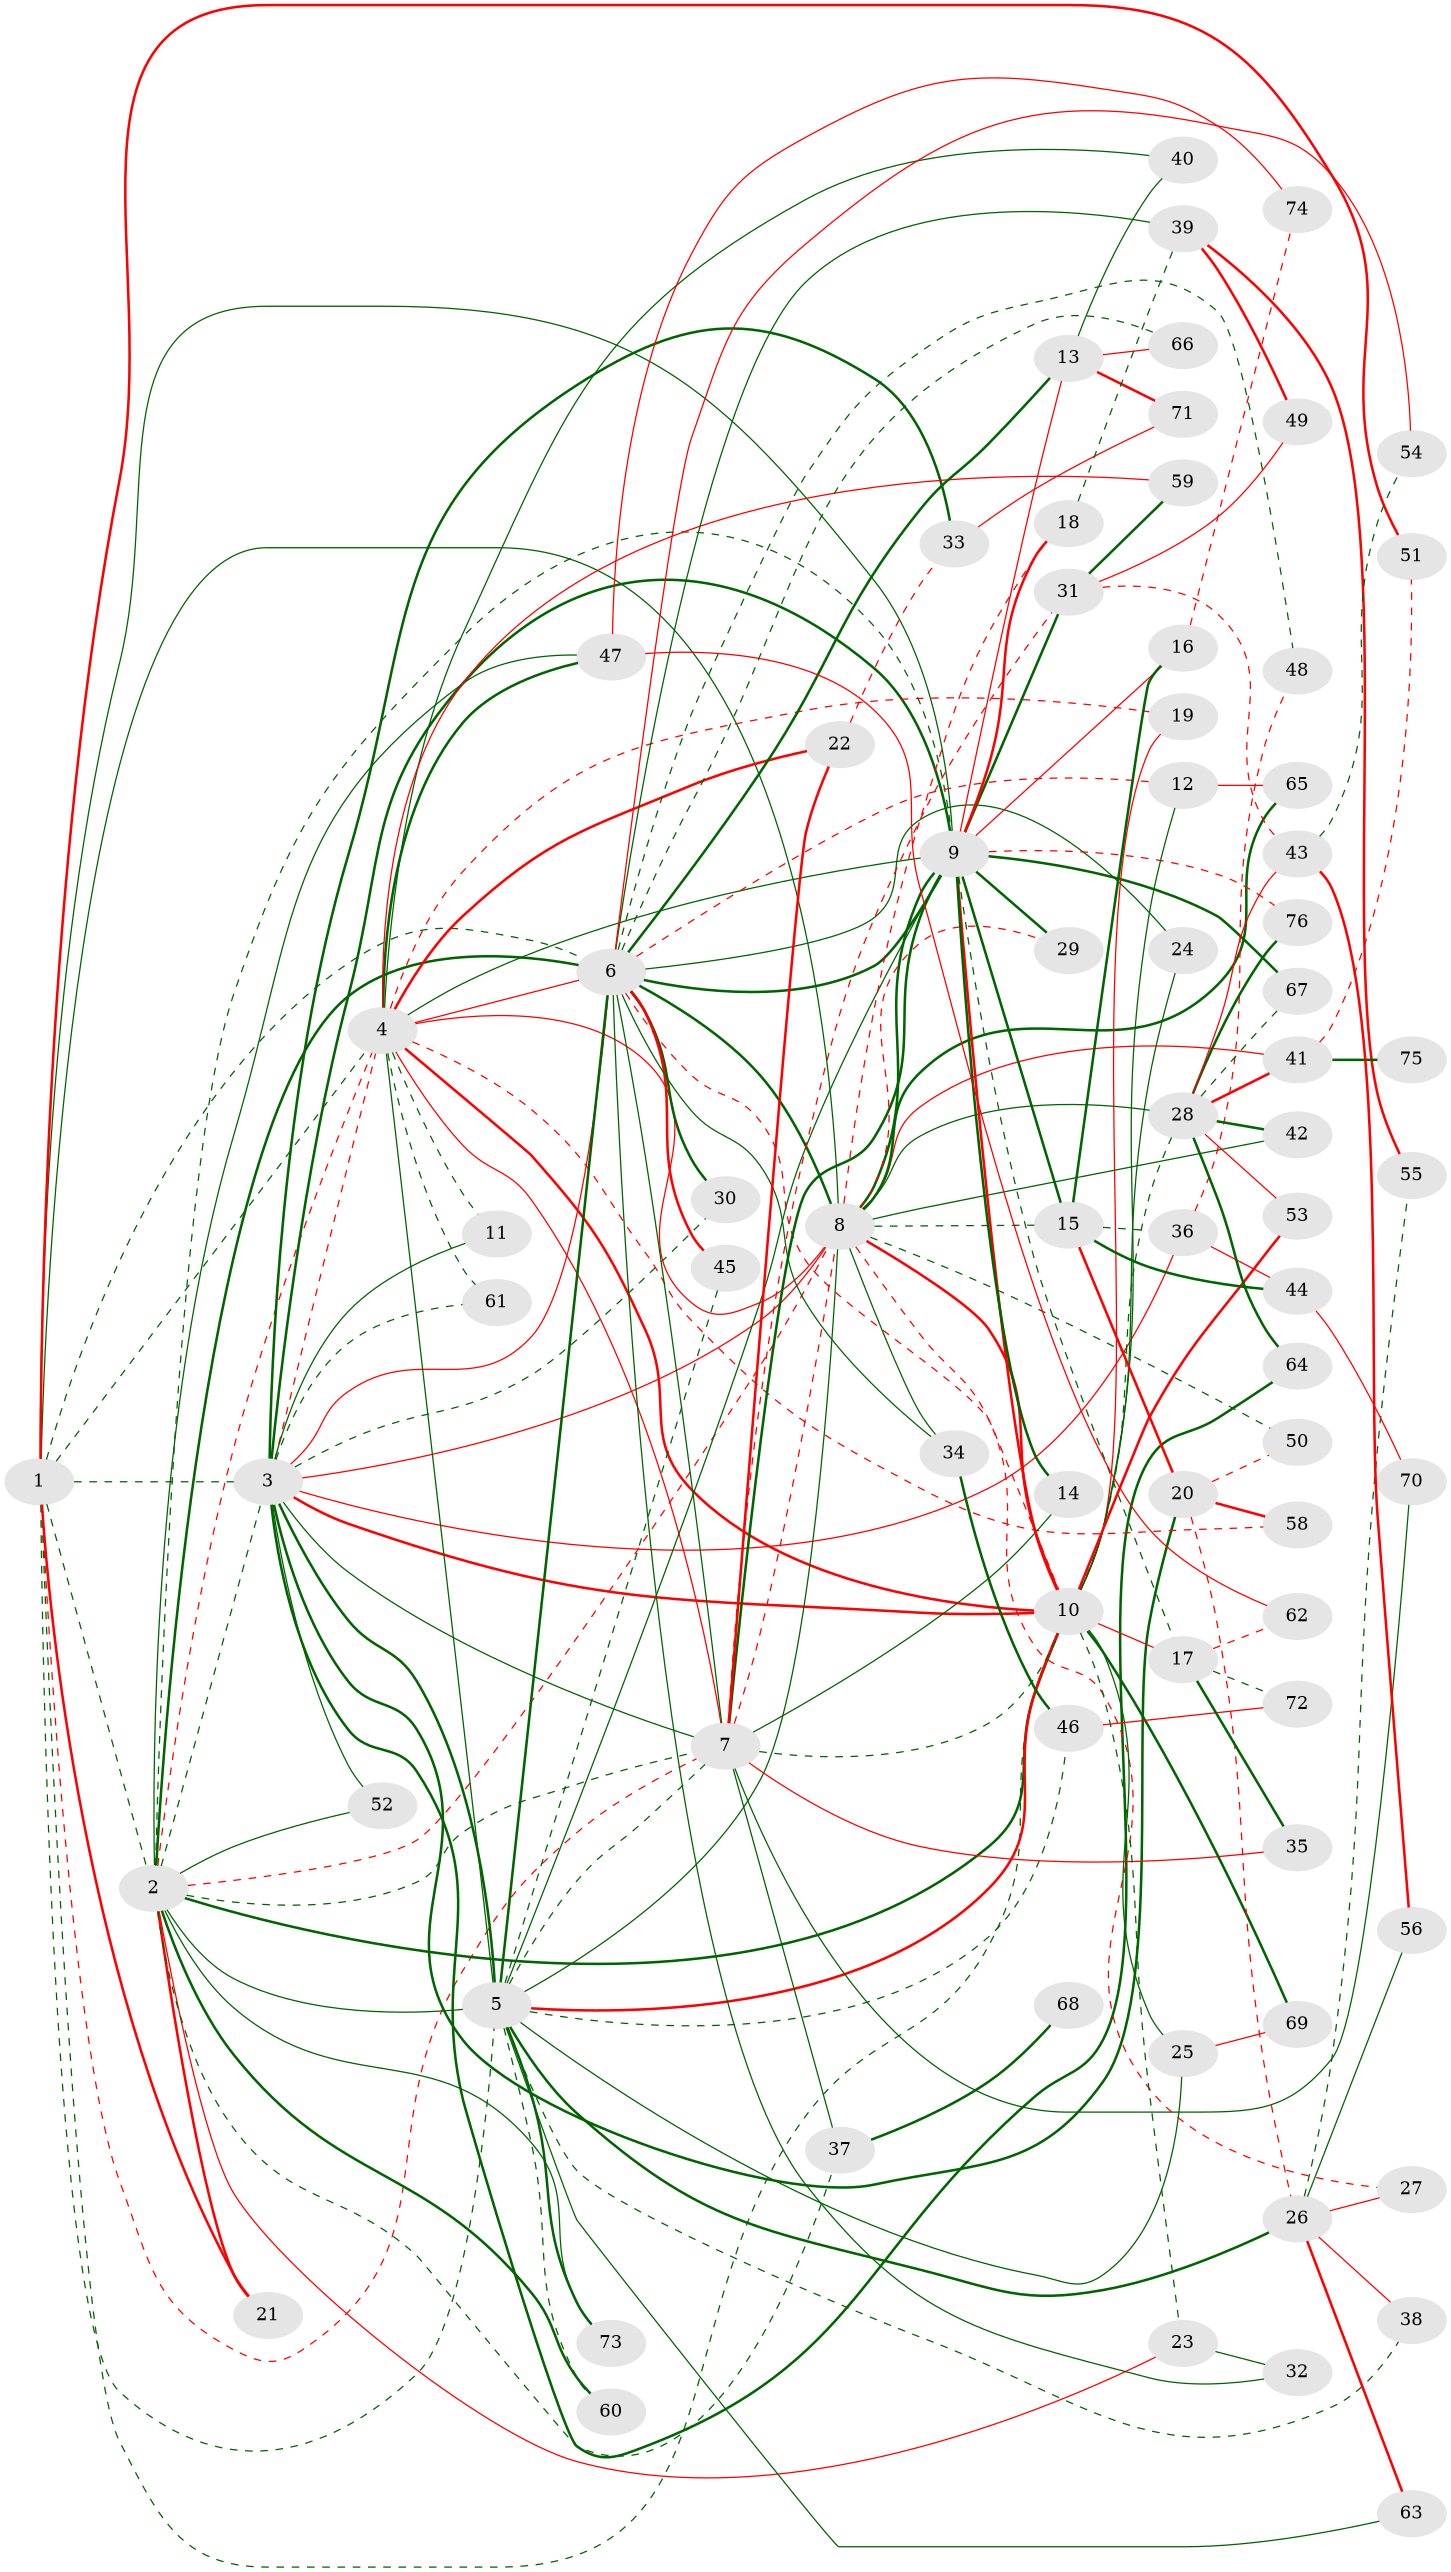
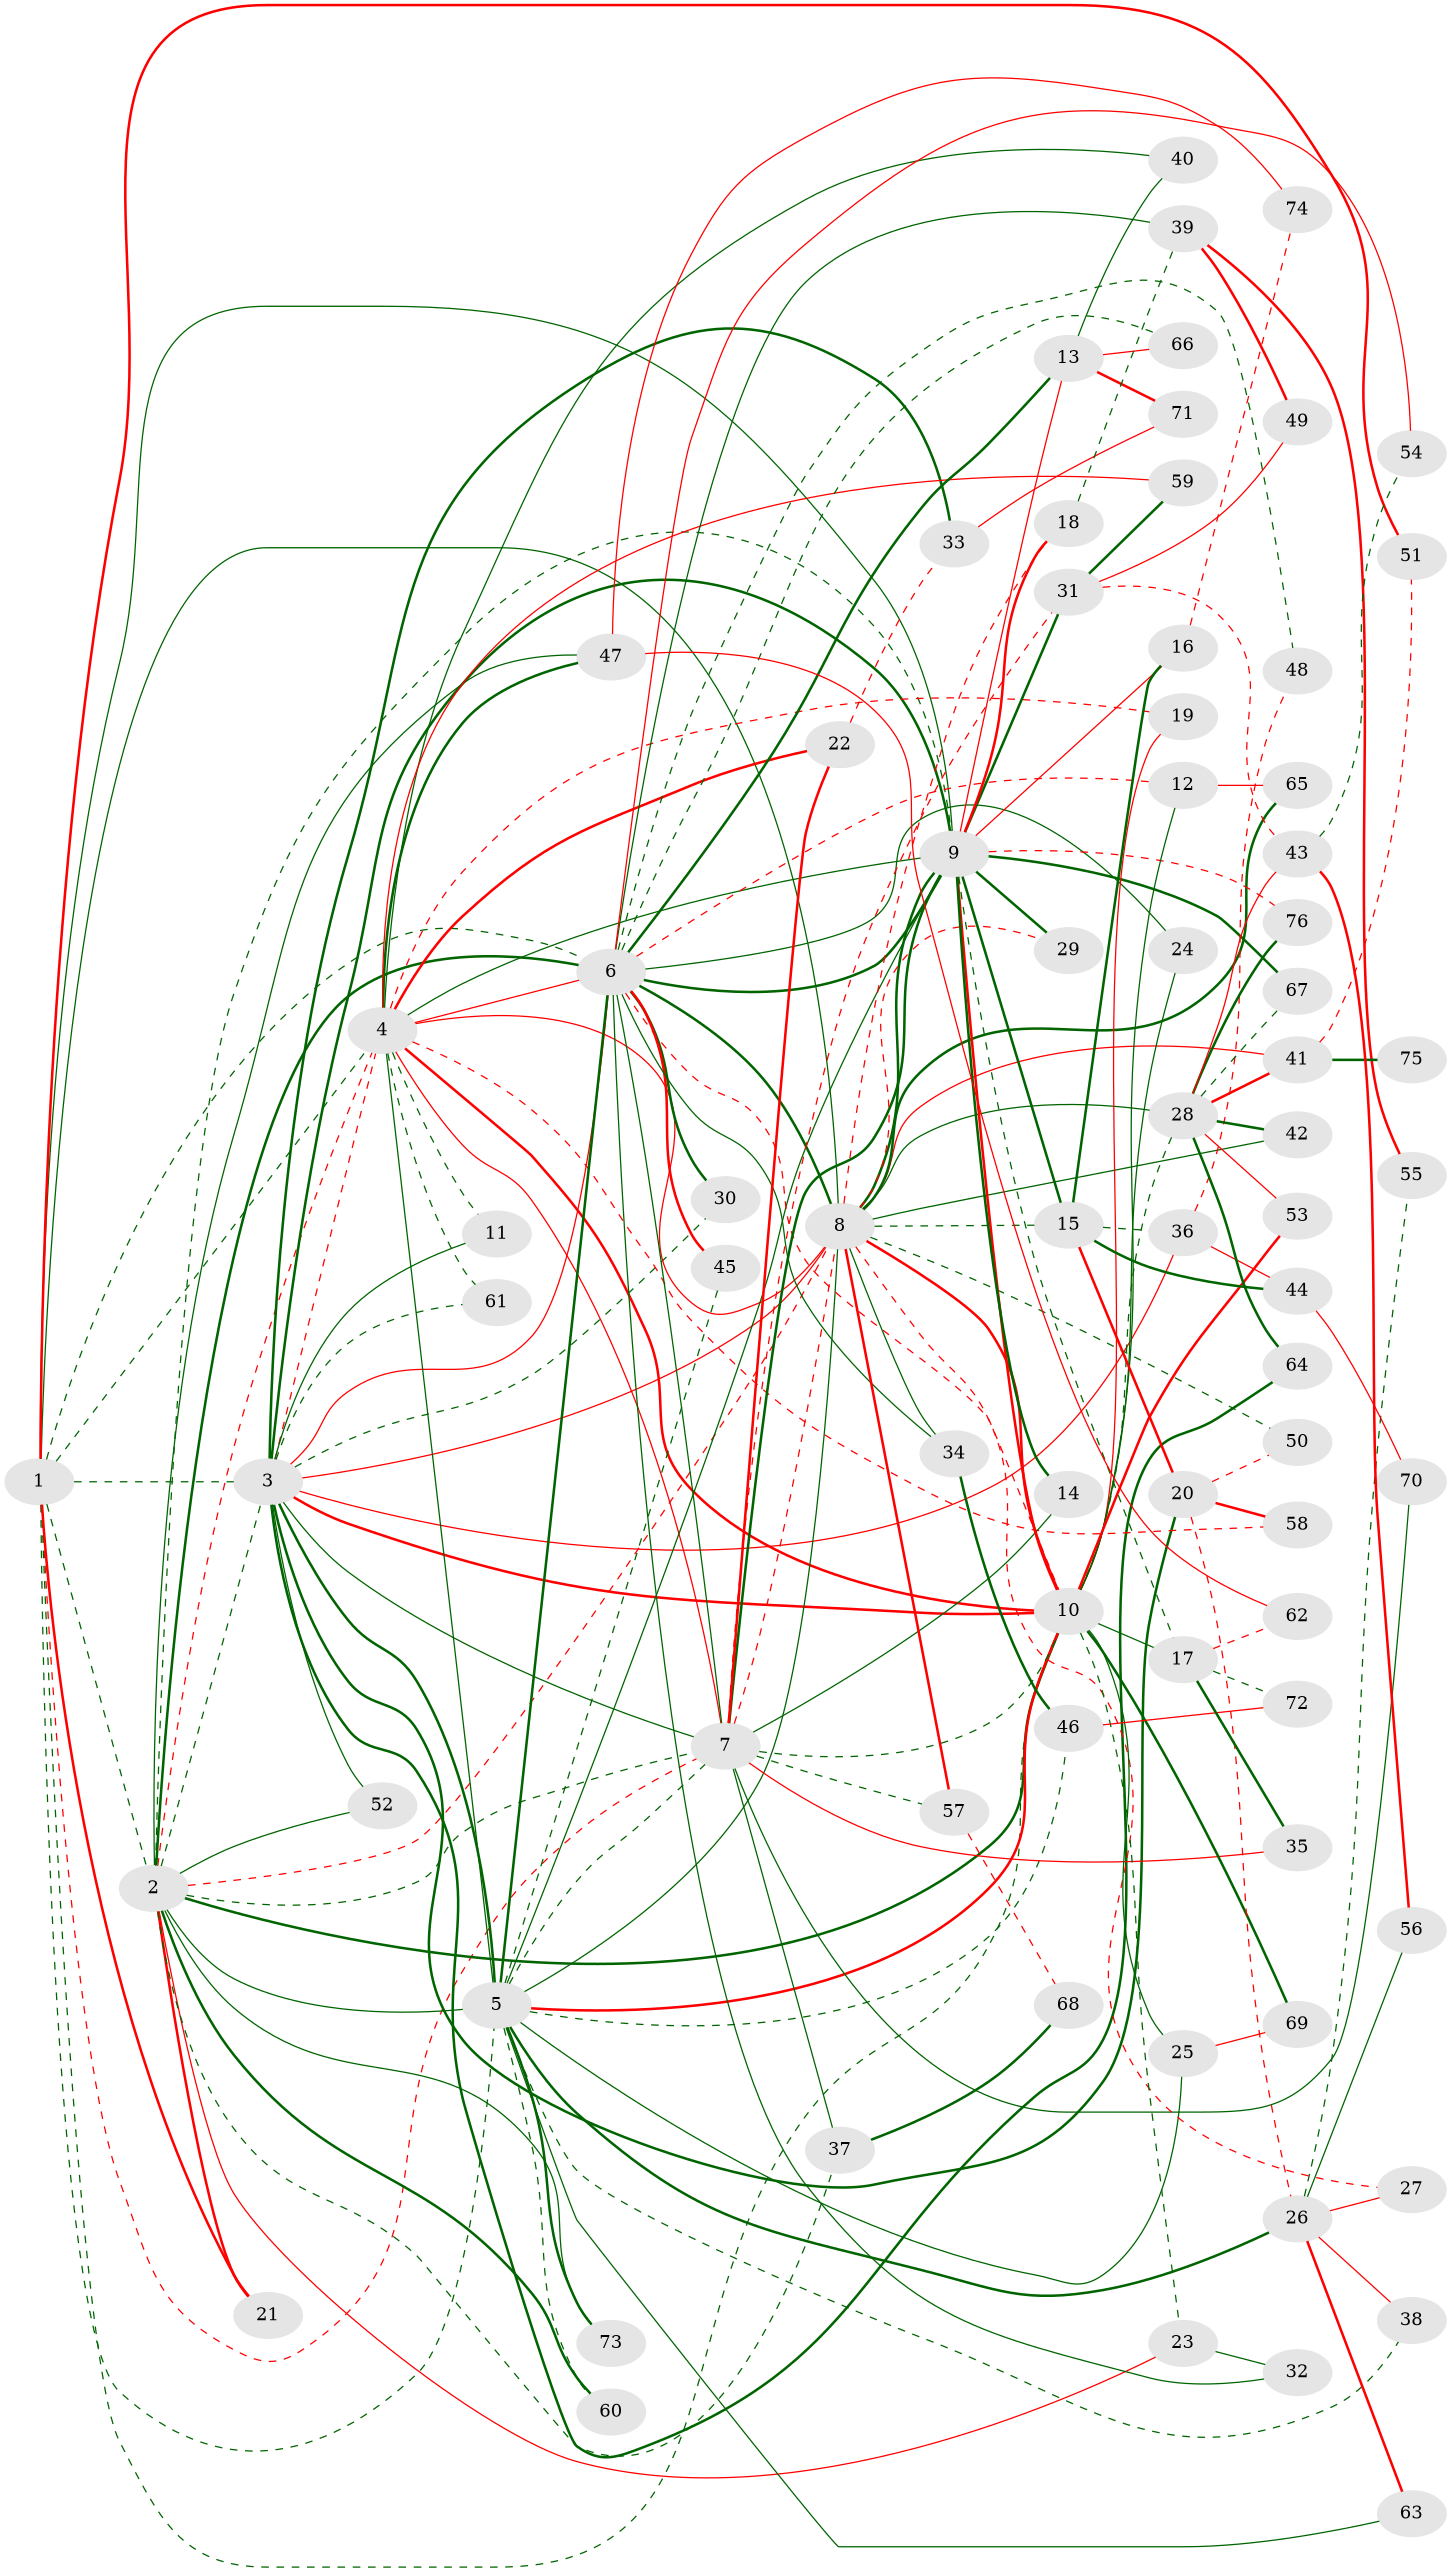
edge "10" -- "17": color red -> darkgreen
node "57": added
